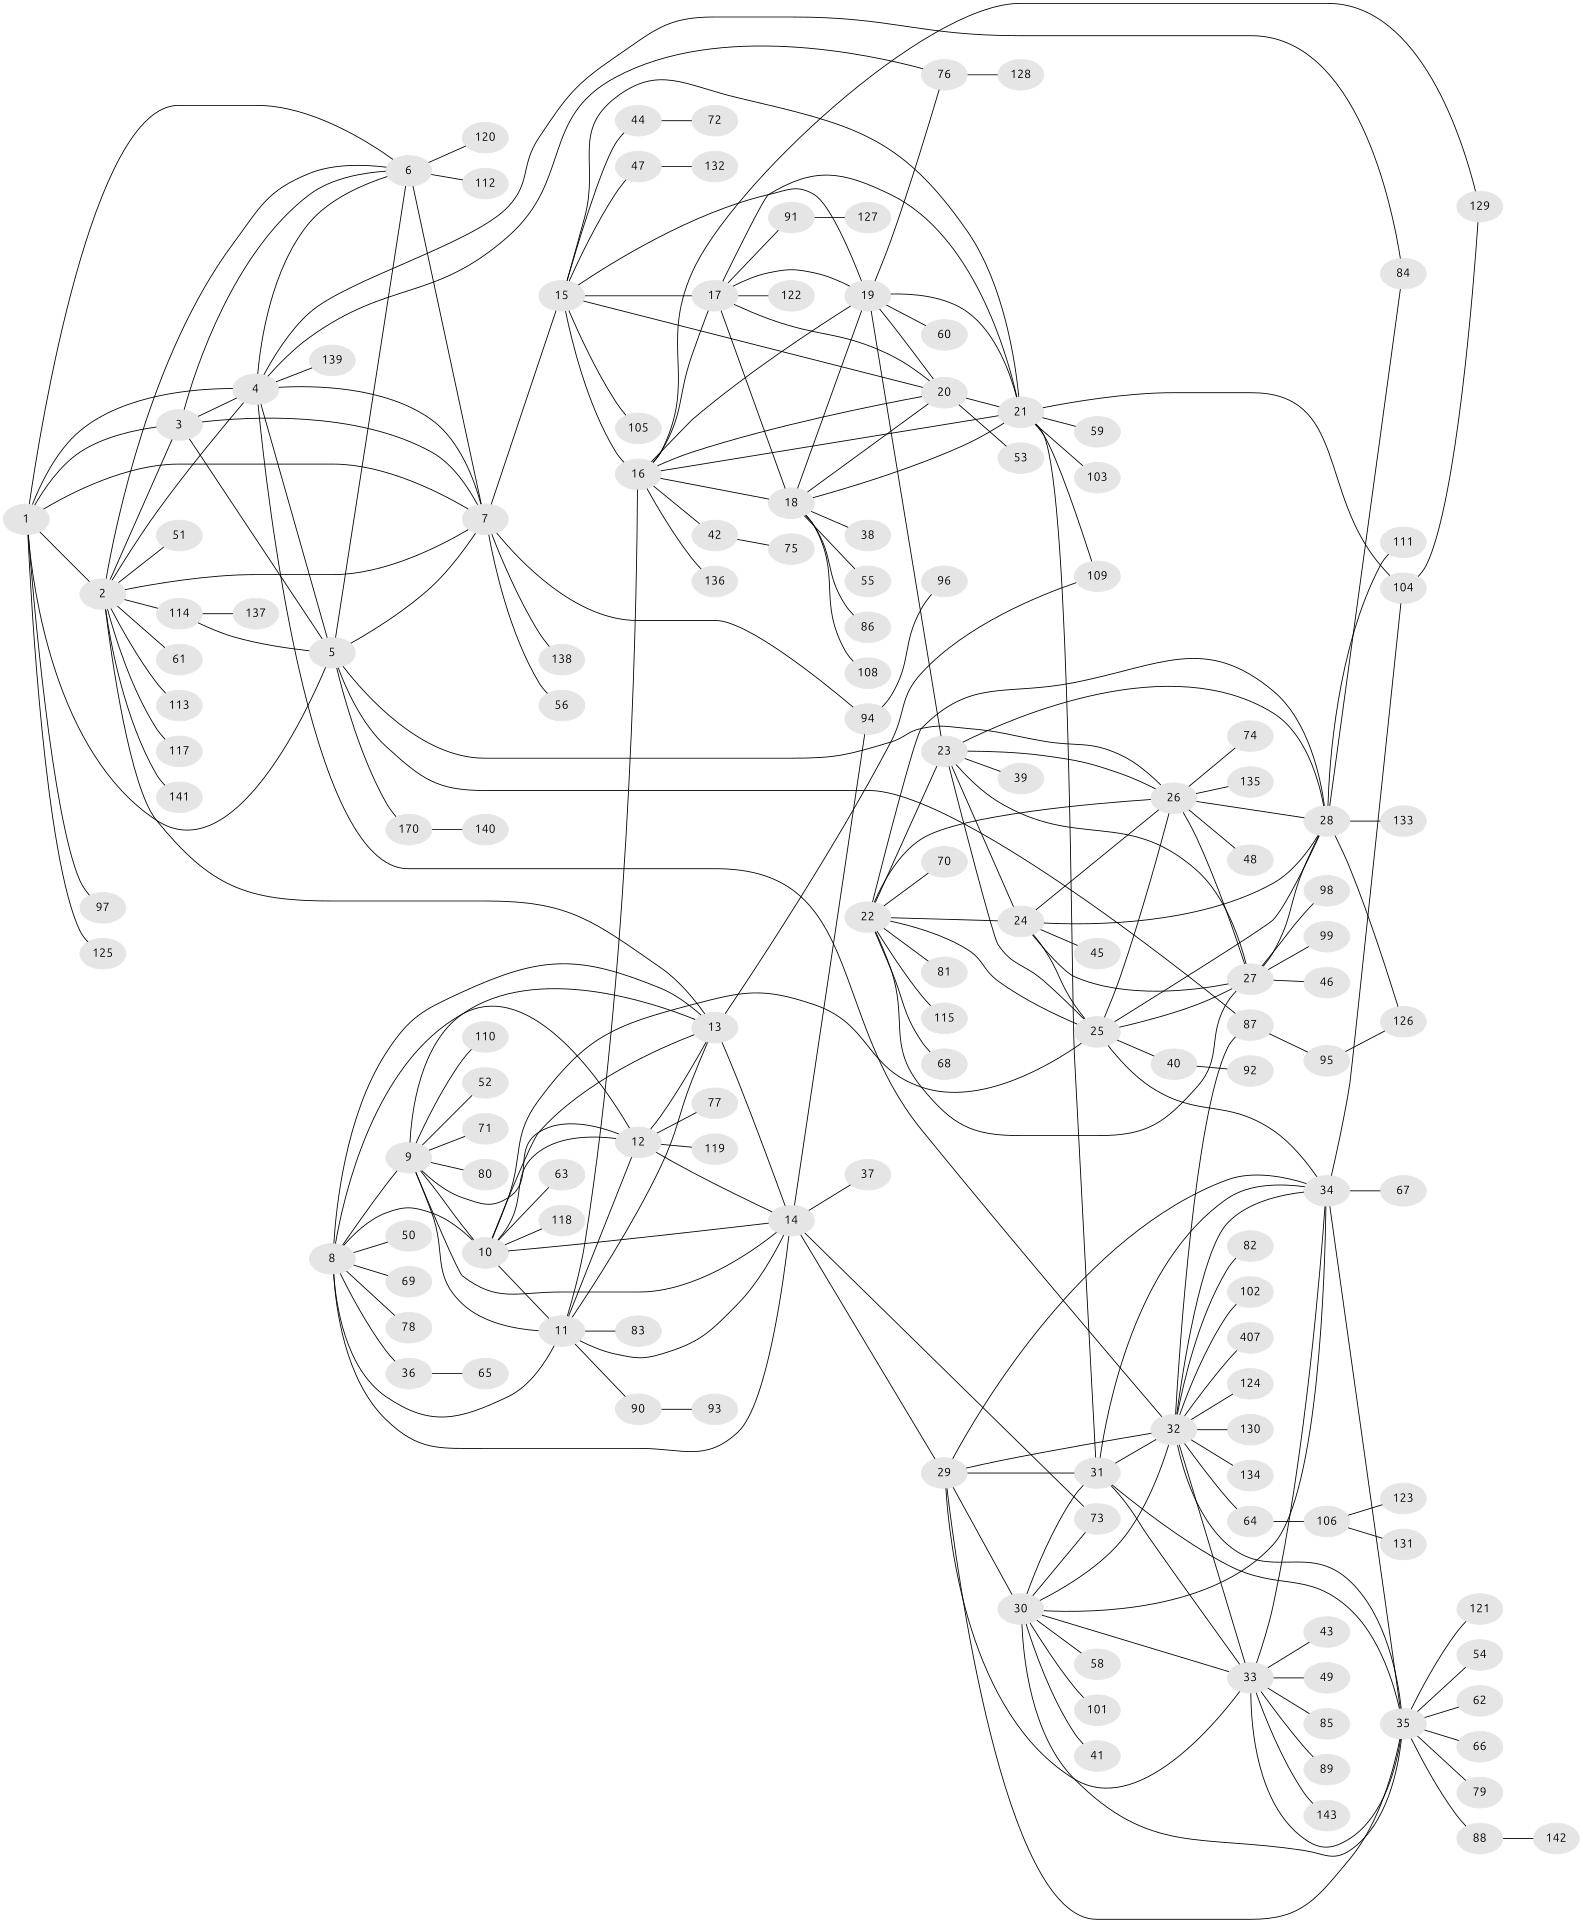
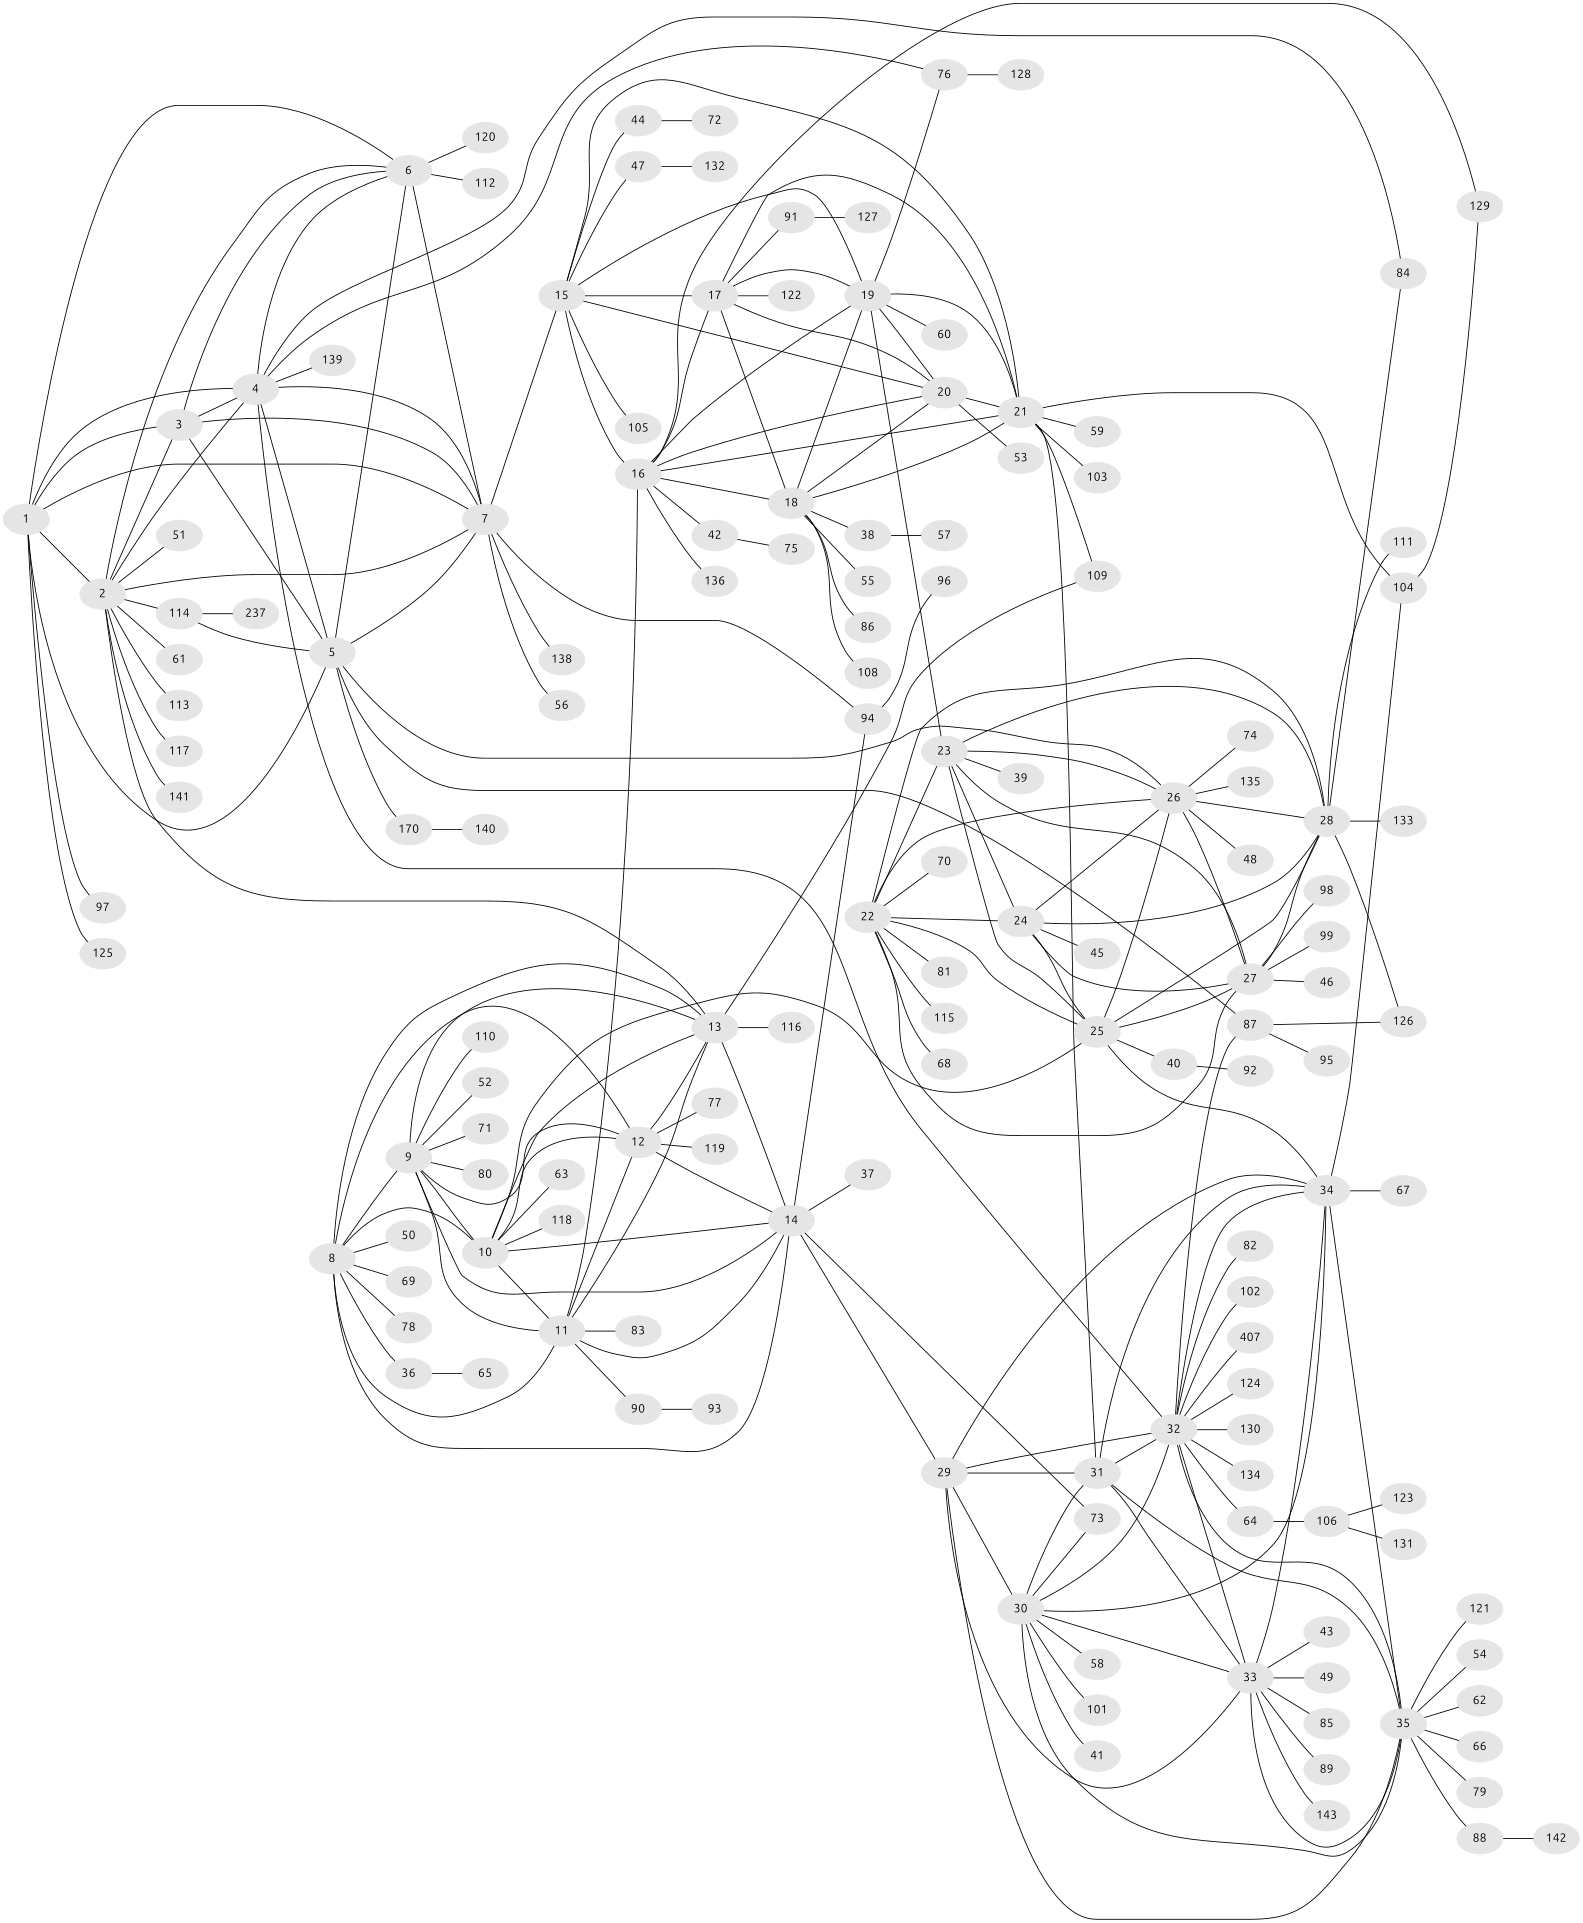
node "57": added
node "137": label "137" -> "237"
node "116": added
edge "126" -- "95": now "126" -- "87"
